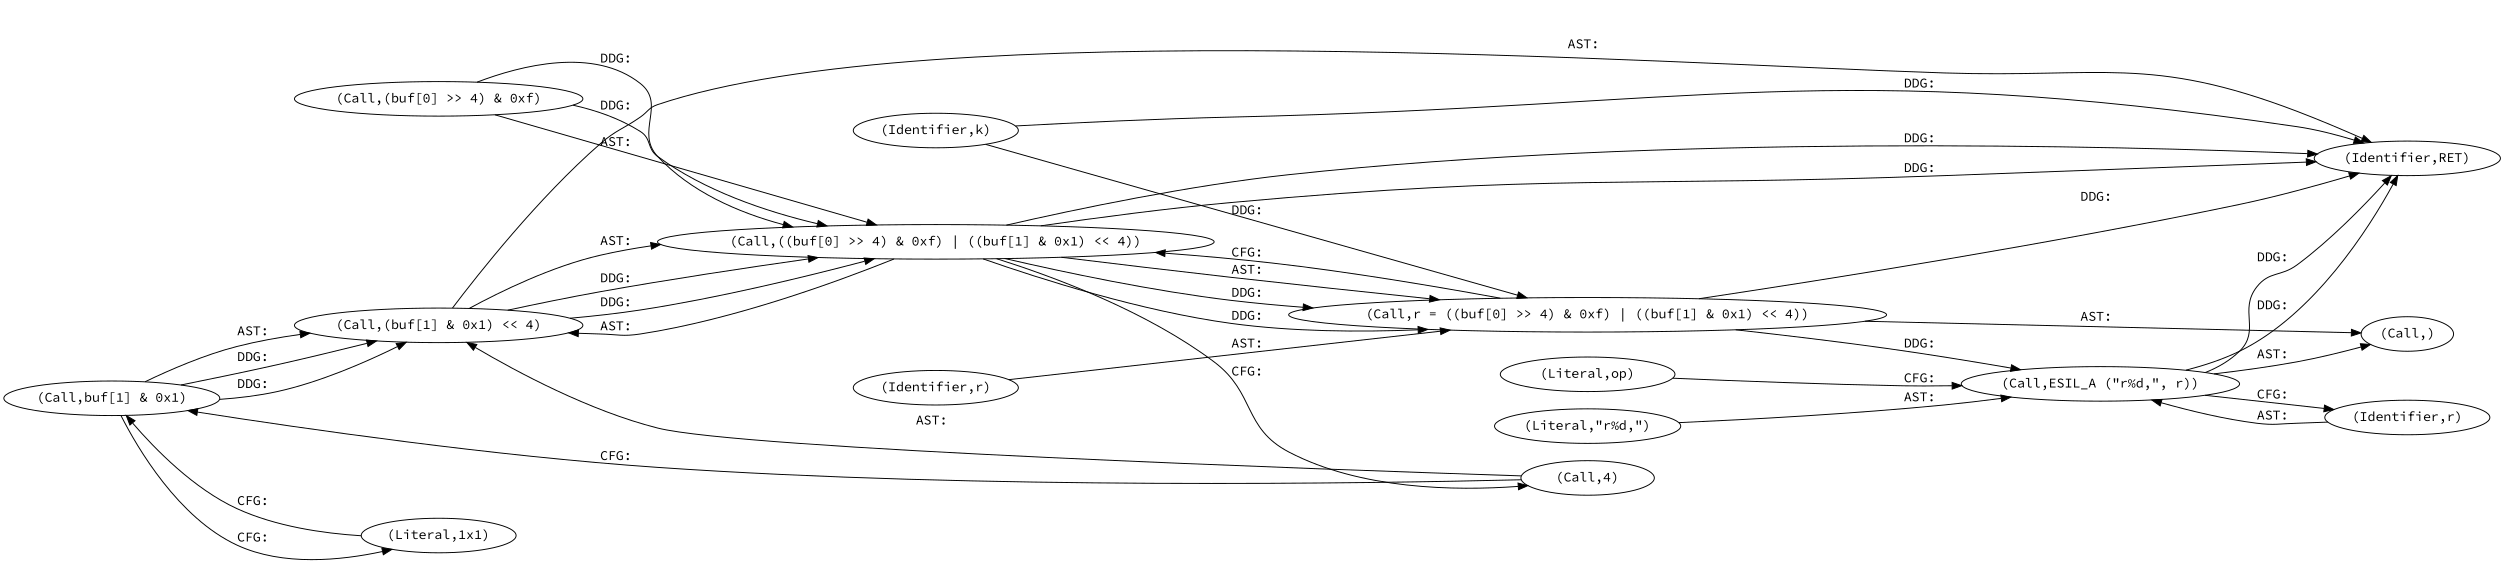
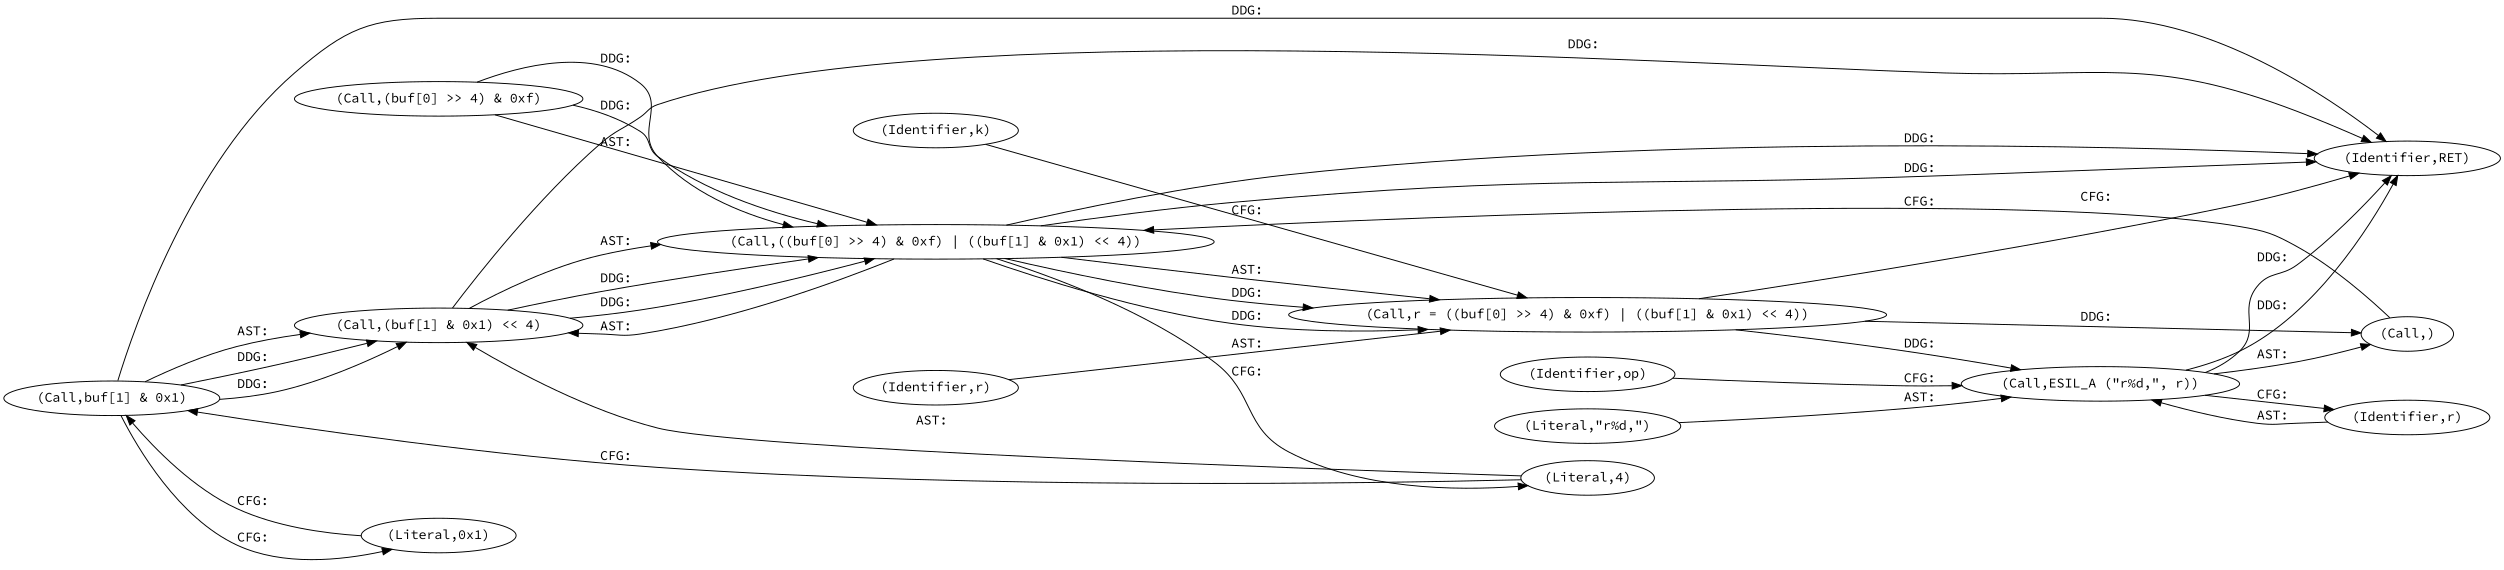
edge "(Call,(buf[1] & 0x1) << 4)" -> "(Identifier,RET)": label "AST: " -> "DDG: "
edge "(Identifier,k)" -> "(Identifier,RET)": now "(Call,buf[1] & 0x1)" -> "(Identifier,RET)"
edge "(Call,r = ((buf[0] >> 4) & 0xf) | ((buf[1] & 0x1) << 4))" -> "(Identifier,RET)": label "DDG: " -> "CFG: "
edge "(Identifier,k)" -> "(Call,r = ((buf[0] >> 4) & 0xf) | ((buf[1] & 0x1) << 4))": label "DDG: " -> "CFG: "
edge "(Call,r = ((buf[0] >> 4) & 0xf) | ((buf[1] & 0x1) << 4))" -> "(Call,((buf[0] >> 4) & 0xf) | ((buf[1] & 0x1) << 4))": now "(Call,)" -> "(Call,((buf[0] >> 4) & 0xf) | ((buf[1] & 0x1) << 4))"
edge "(Call,r = ((buf[0] >> 4) & 0xf) | ((buf[1] & 0x1) << 4))" -> "(Call,)": label "AST: " -> "DDG: "
node "(Literal,op)": label "(Literal,op)" -> "(Identifier,op)"
node "(Call,4)": label "(Call,4)" -> "(Literal,4)"
node "(Literal,1x1)": label "(Literal,1x1)" -> "(Literal,0x1)"
